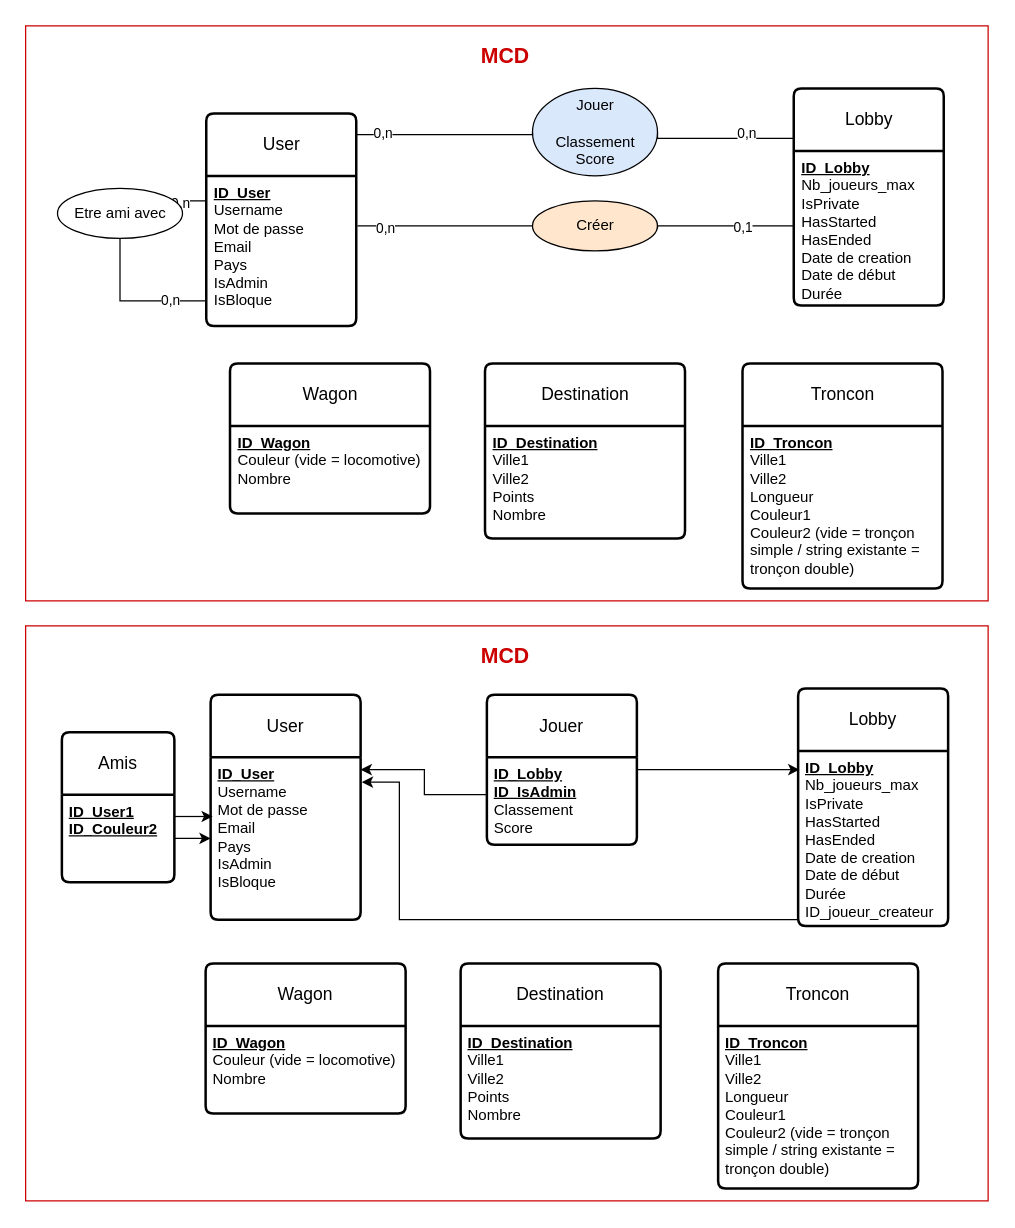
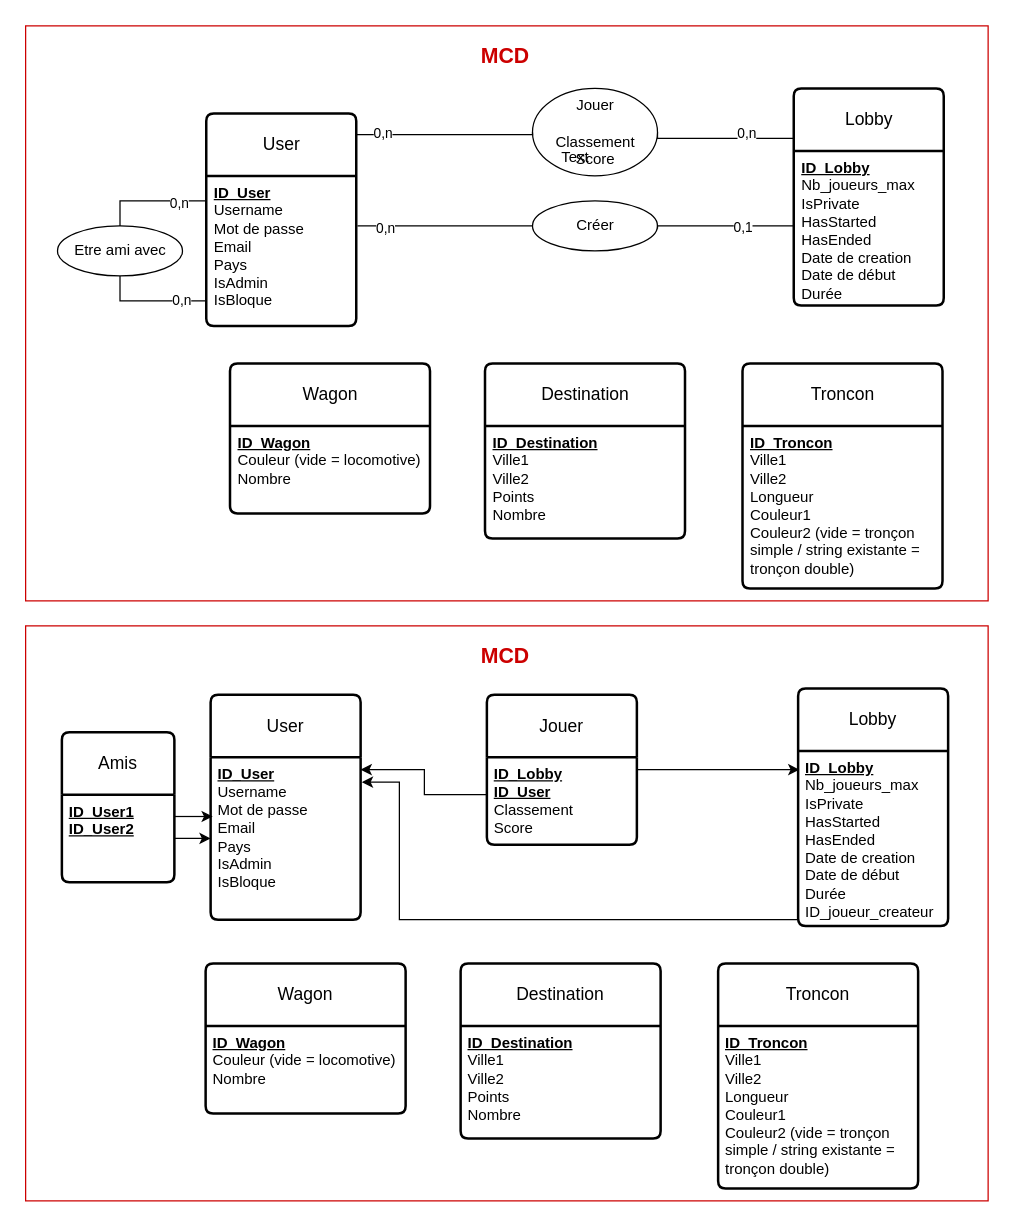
node "Jouer Classement Score": fillcolor #dae8fc -> #ffffff
node "Text": added
node "Etre ami avec": moved (120, 213) -> (120, 251)
node "Créer": fillcolor #ffe6cc -> #ffffff
node "ID_Lobby ID_IsAdmin Classement Score": label "ID_Lobby ID_IsAdmin Classement Score" -> "ID_Lobby ID_User Classement Score"
node "ID_User1 ID_Couleur2": label "ID_User1 ID_Couleur2" -> "ID_User1 ID_User2"
